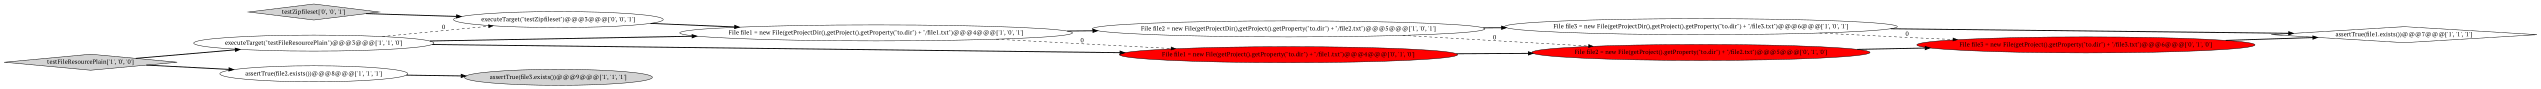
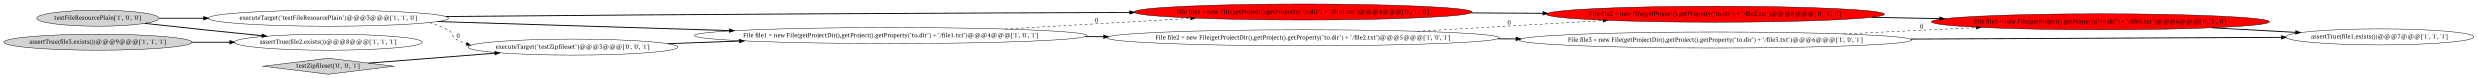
node "assertTrue(file1.exists())@@@7@@@['1', '1', '1']": shape diamond -> ellipse
node "testFileResourcePlain['1', '0', '0']": shape diamond -> ellipse
edge "assertTrue(file2.exists())@@@8@@@['1', '1', '1']" -> "assertTrue(file3.exists())@@@9@@@['1', '1', '1']": reversed
